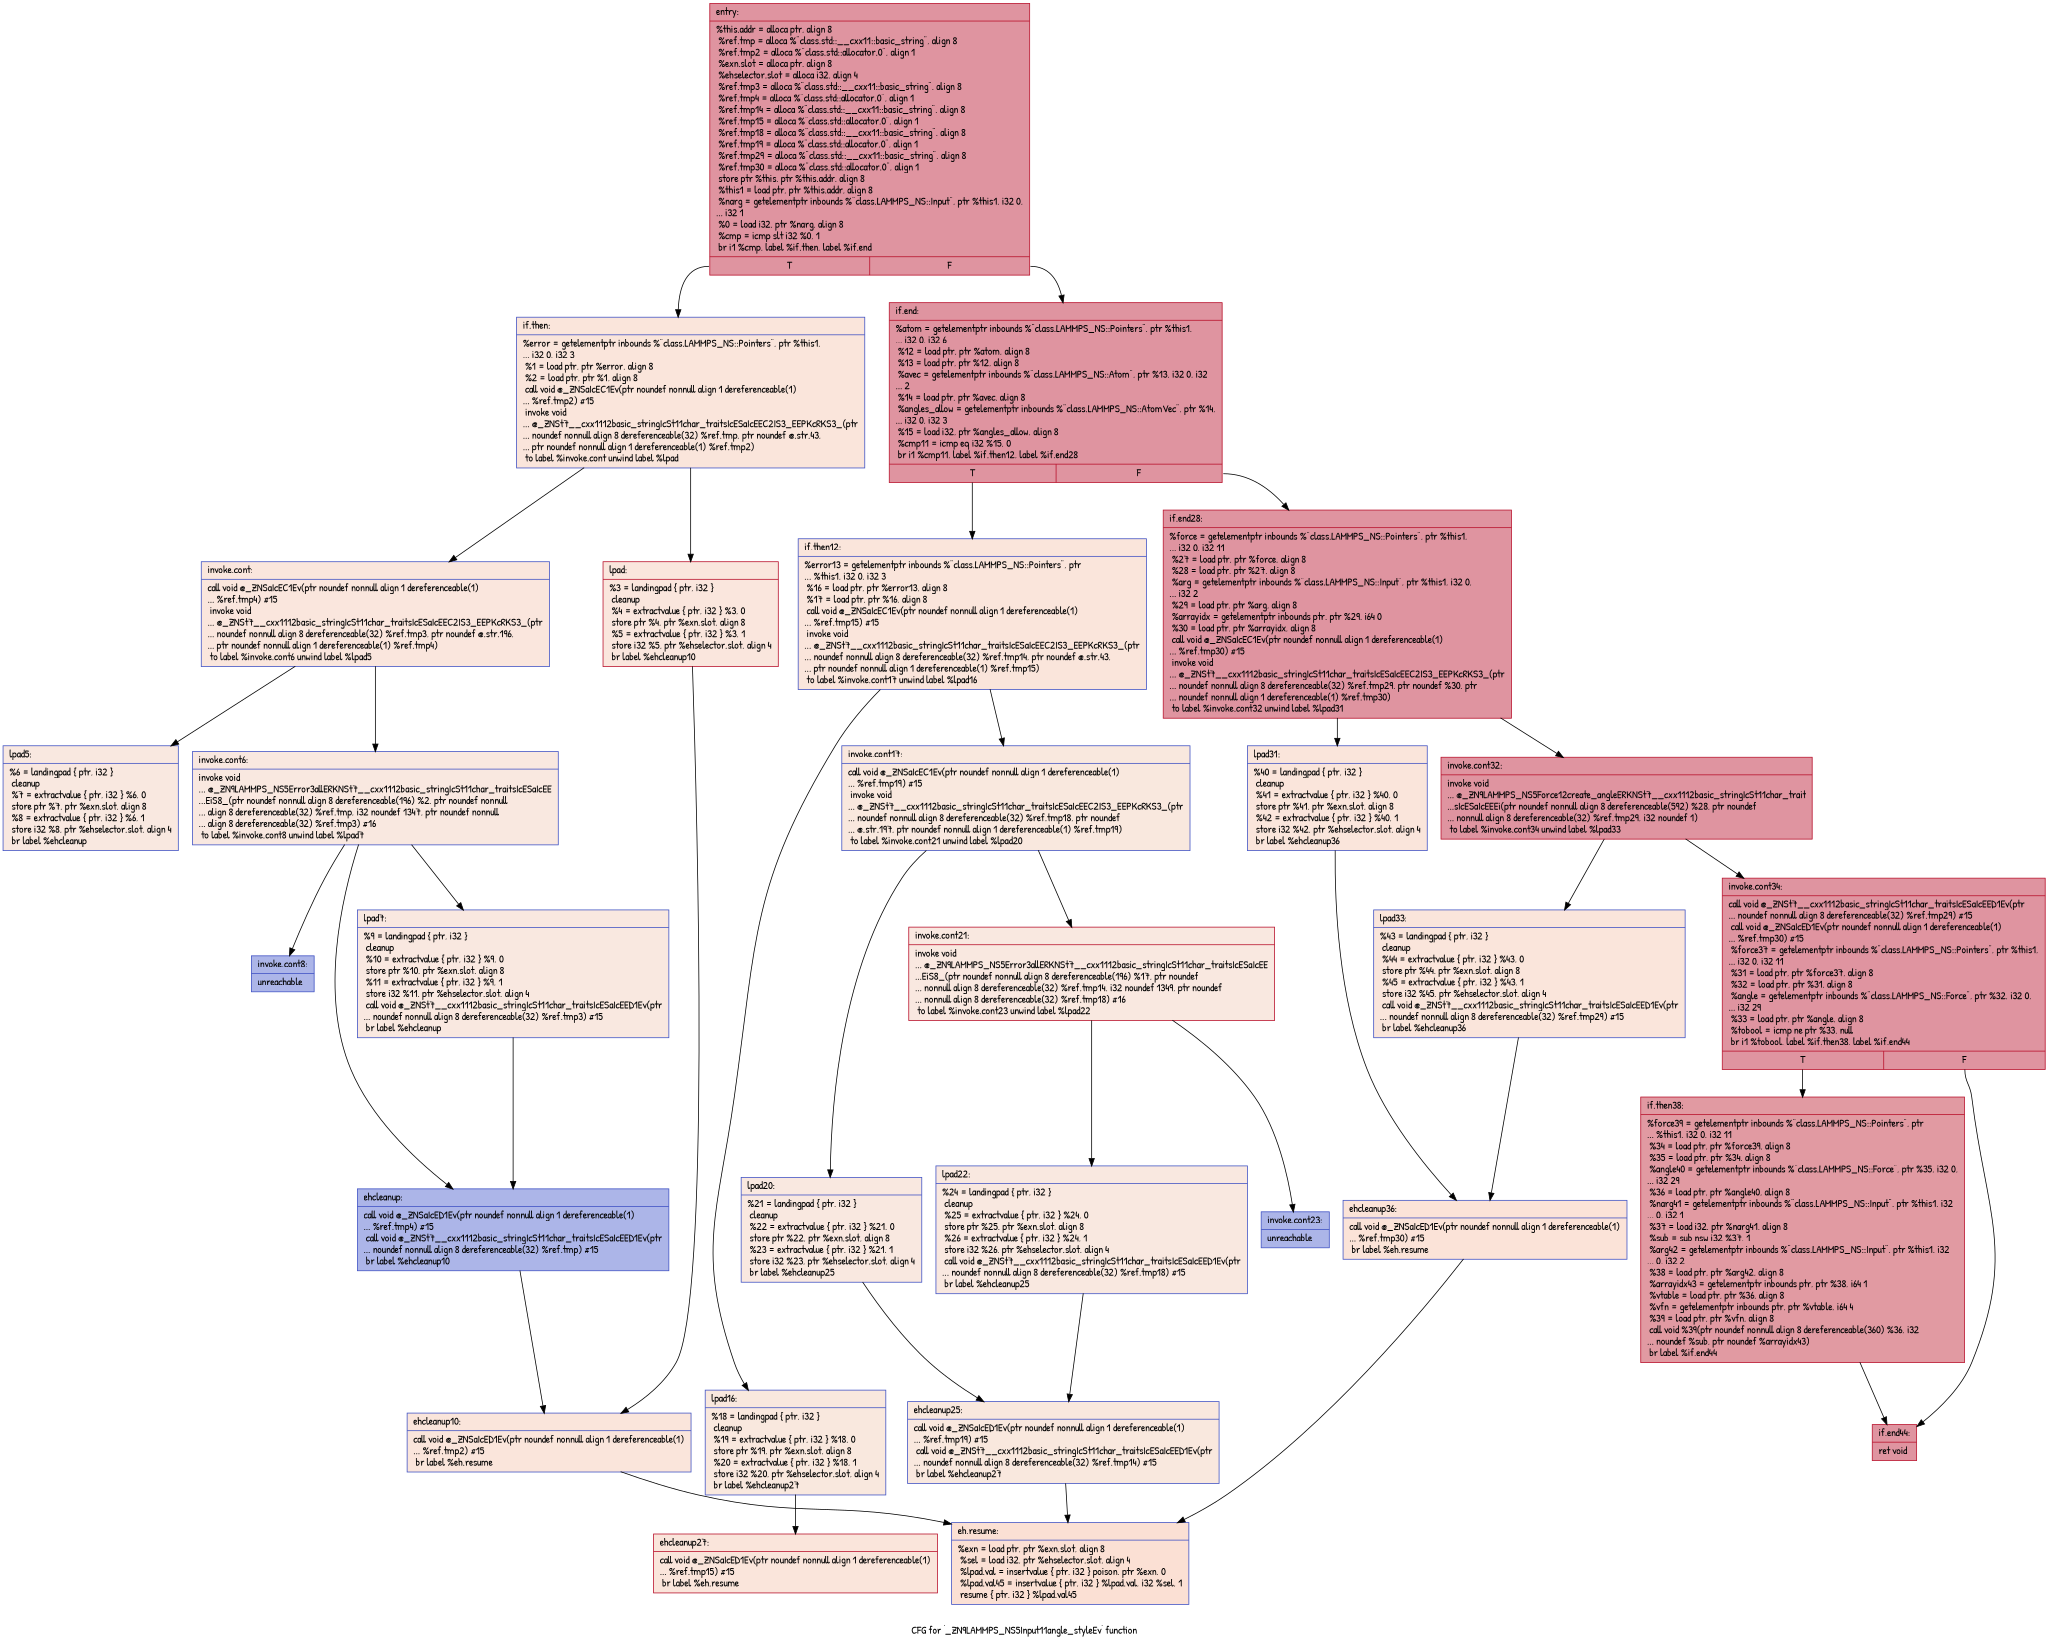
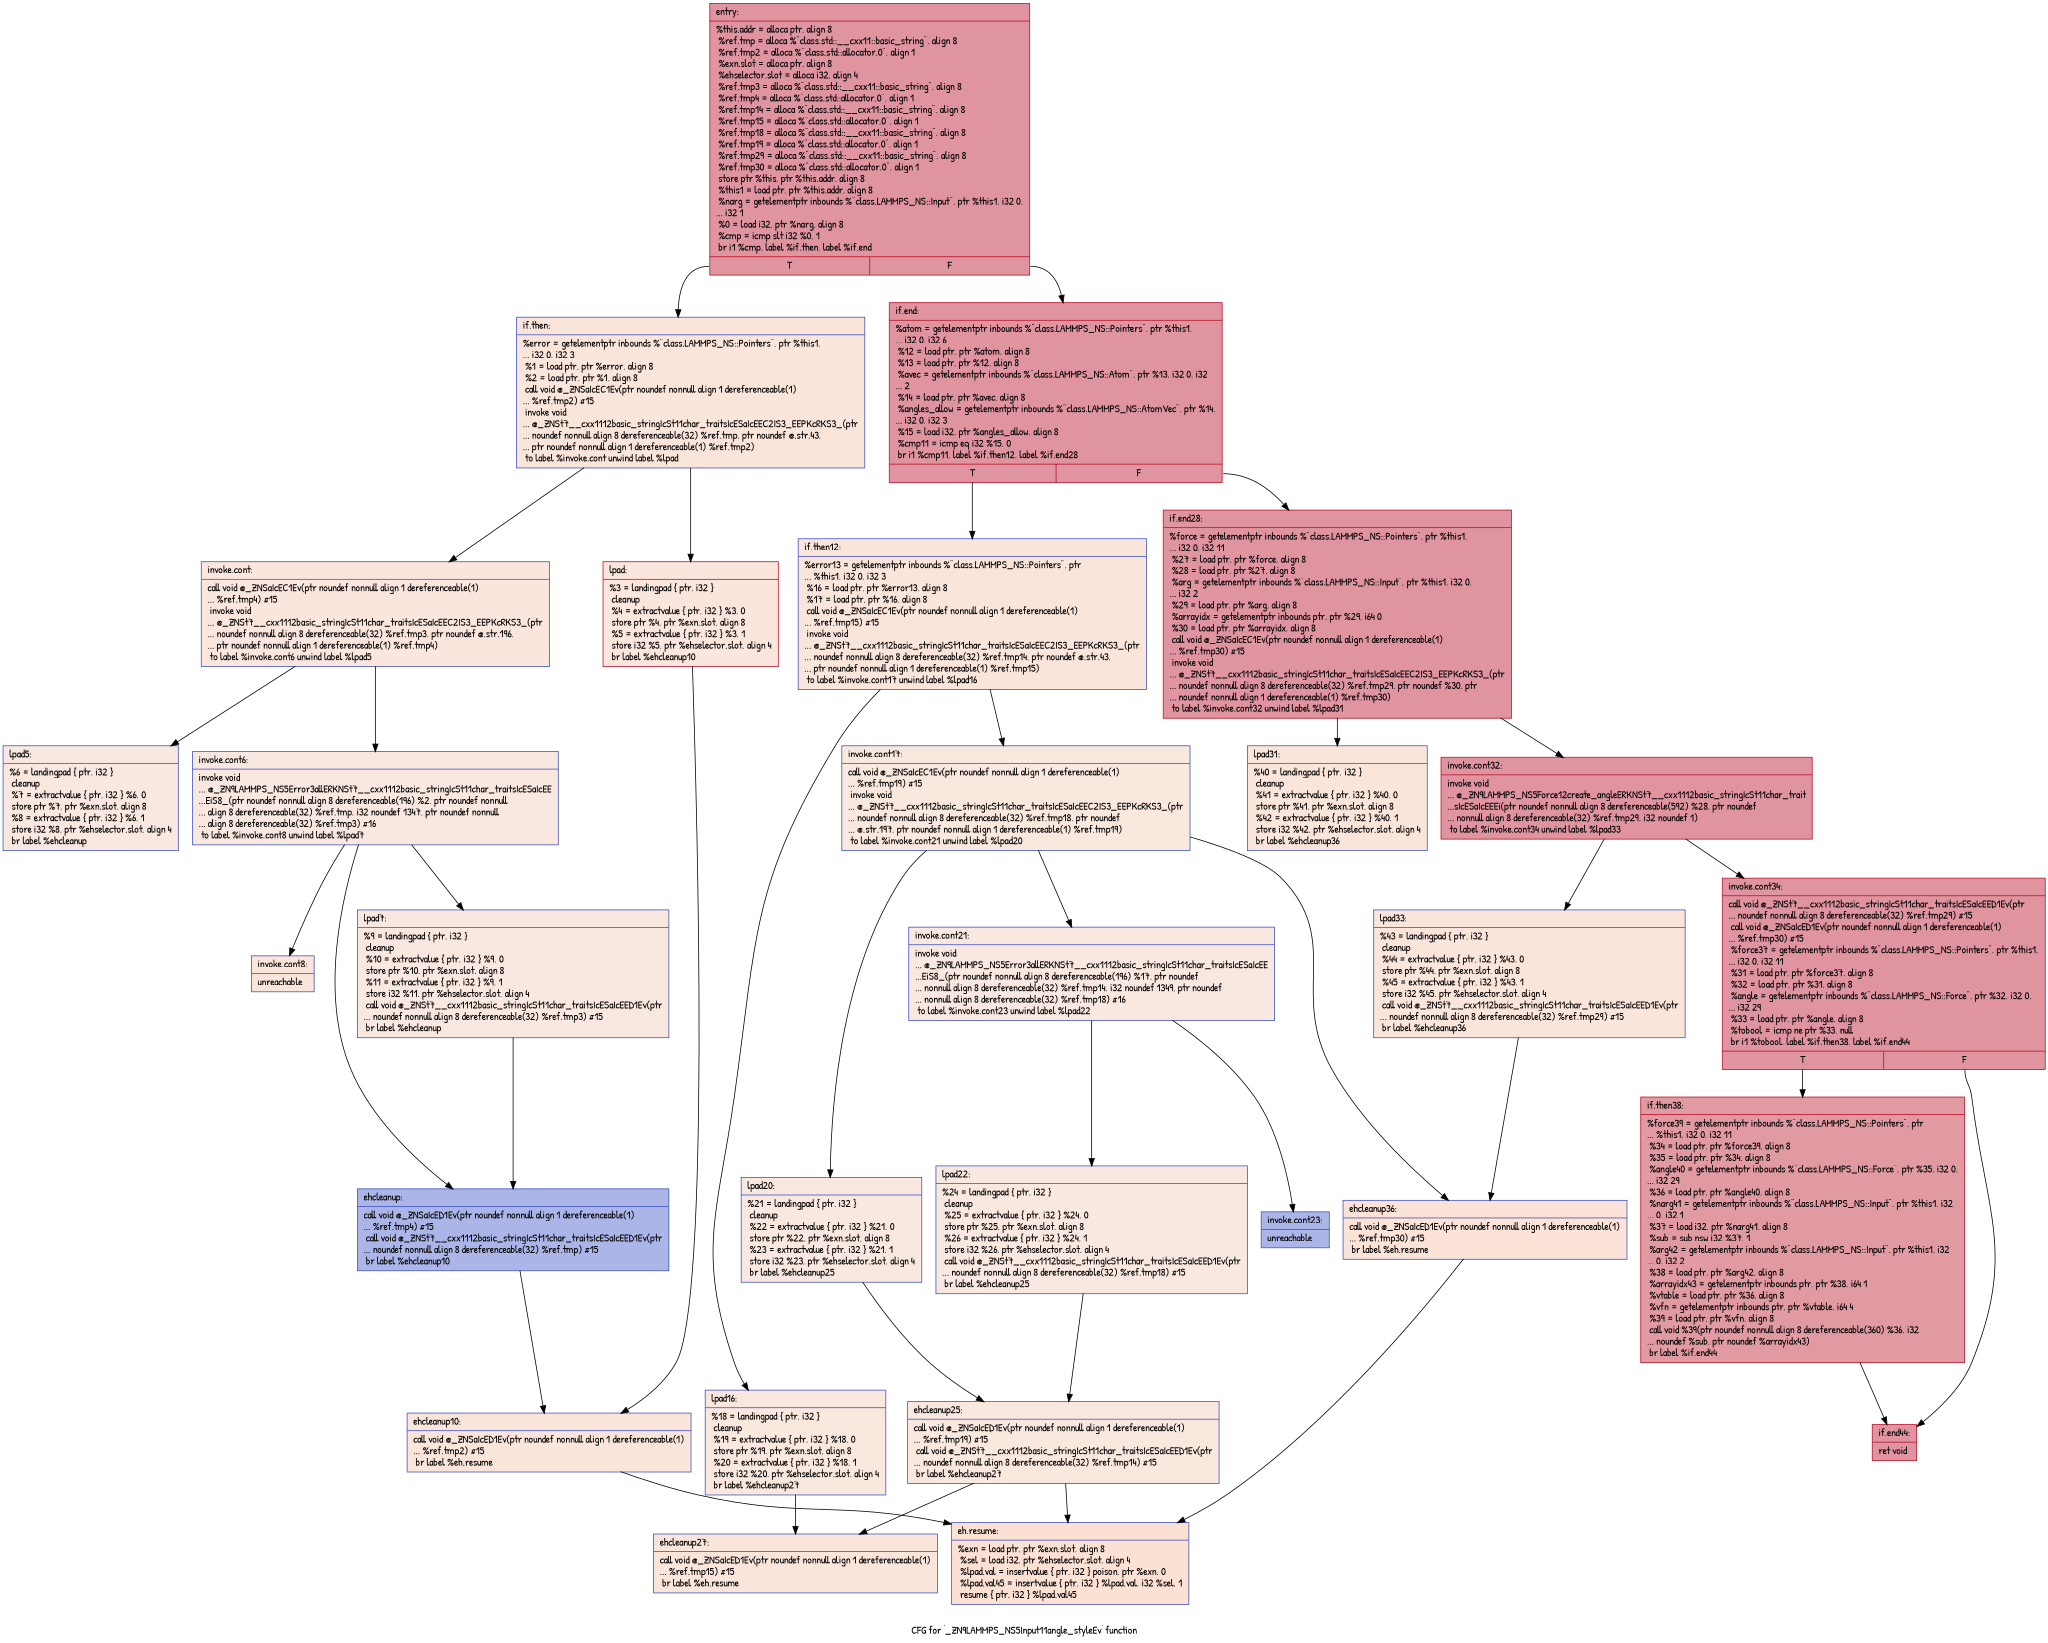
node "invoke.cont8:": fillcolor #4358cb70 -> #f4c5ad70
node "invoke.cont21:": color #b70d28ff -> #3d50c3ff
edge "lpad31:" -> "ehcleanup36:": now "invoke.cont17:" -> "ehcleanup36:"
edge "ehcleanup25:" -> "ehcleanup27:": added
node "ehcleanup27:": color #b70d28ff -> #3d50c3ff
